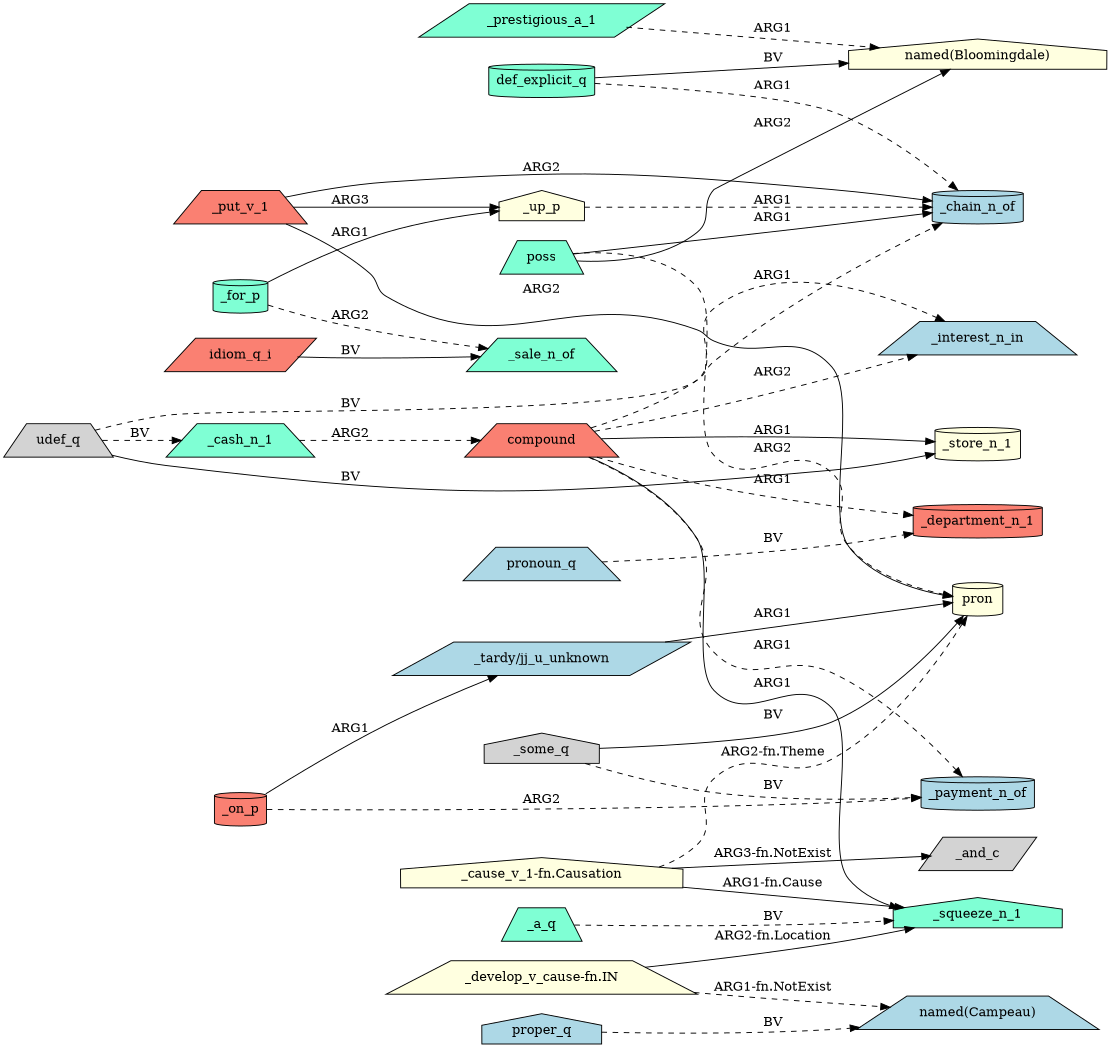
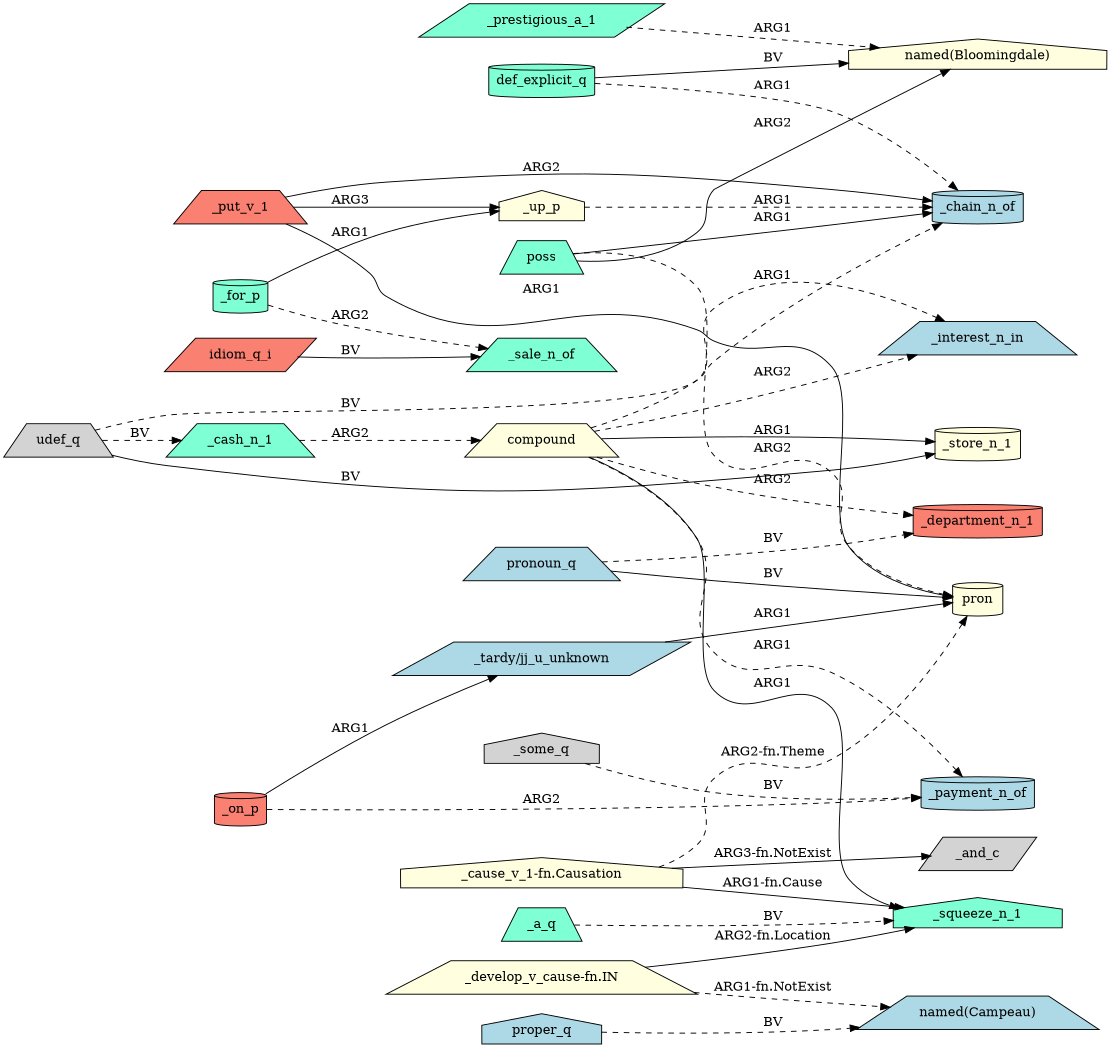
edge "_put_v_1" -> "pron": label "ARG2" -> "ARG1"
node "compound": fillcolor salmon -> lightyellow
edge "compound" -> "_department_n_1": label "ARG1" -> "ARG2"
edge "_some_q" -> "pron": now "pronoun_q" -> "pron"
